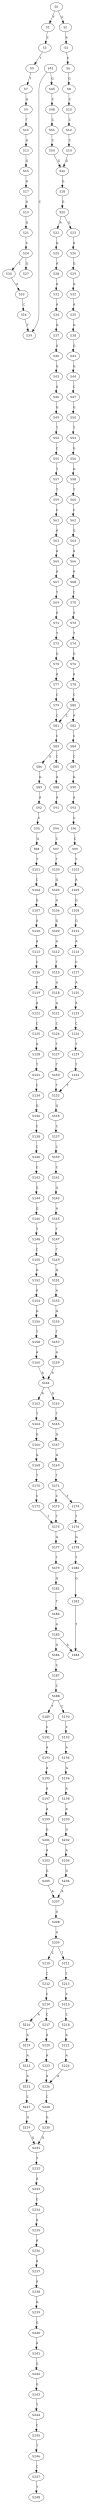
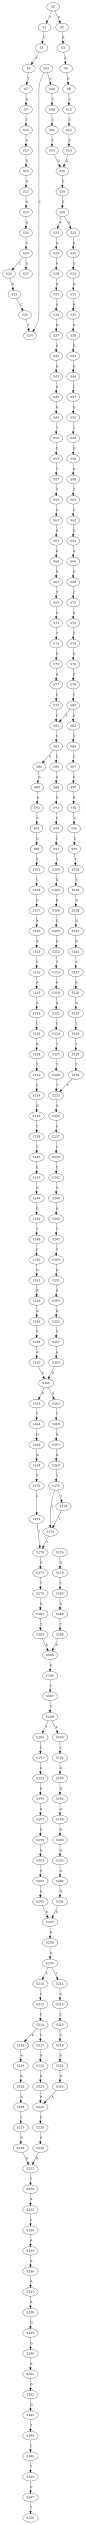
edge "S91" -> "S94": added, label "C"
edge "S174" -> "S176": now "S174" -> "S173"
edge "S185" -> "S184": reversed
